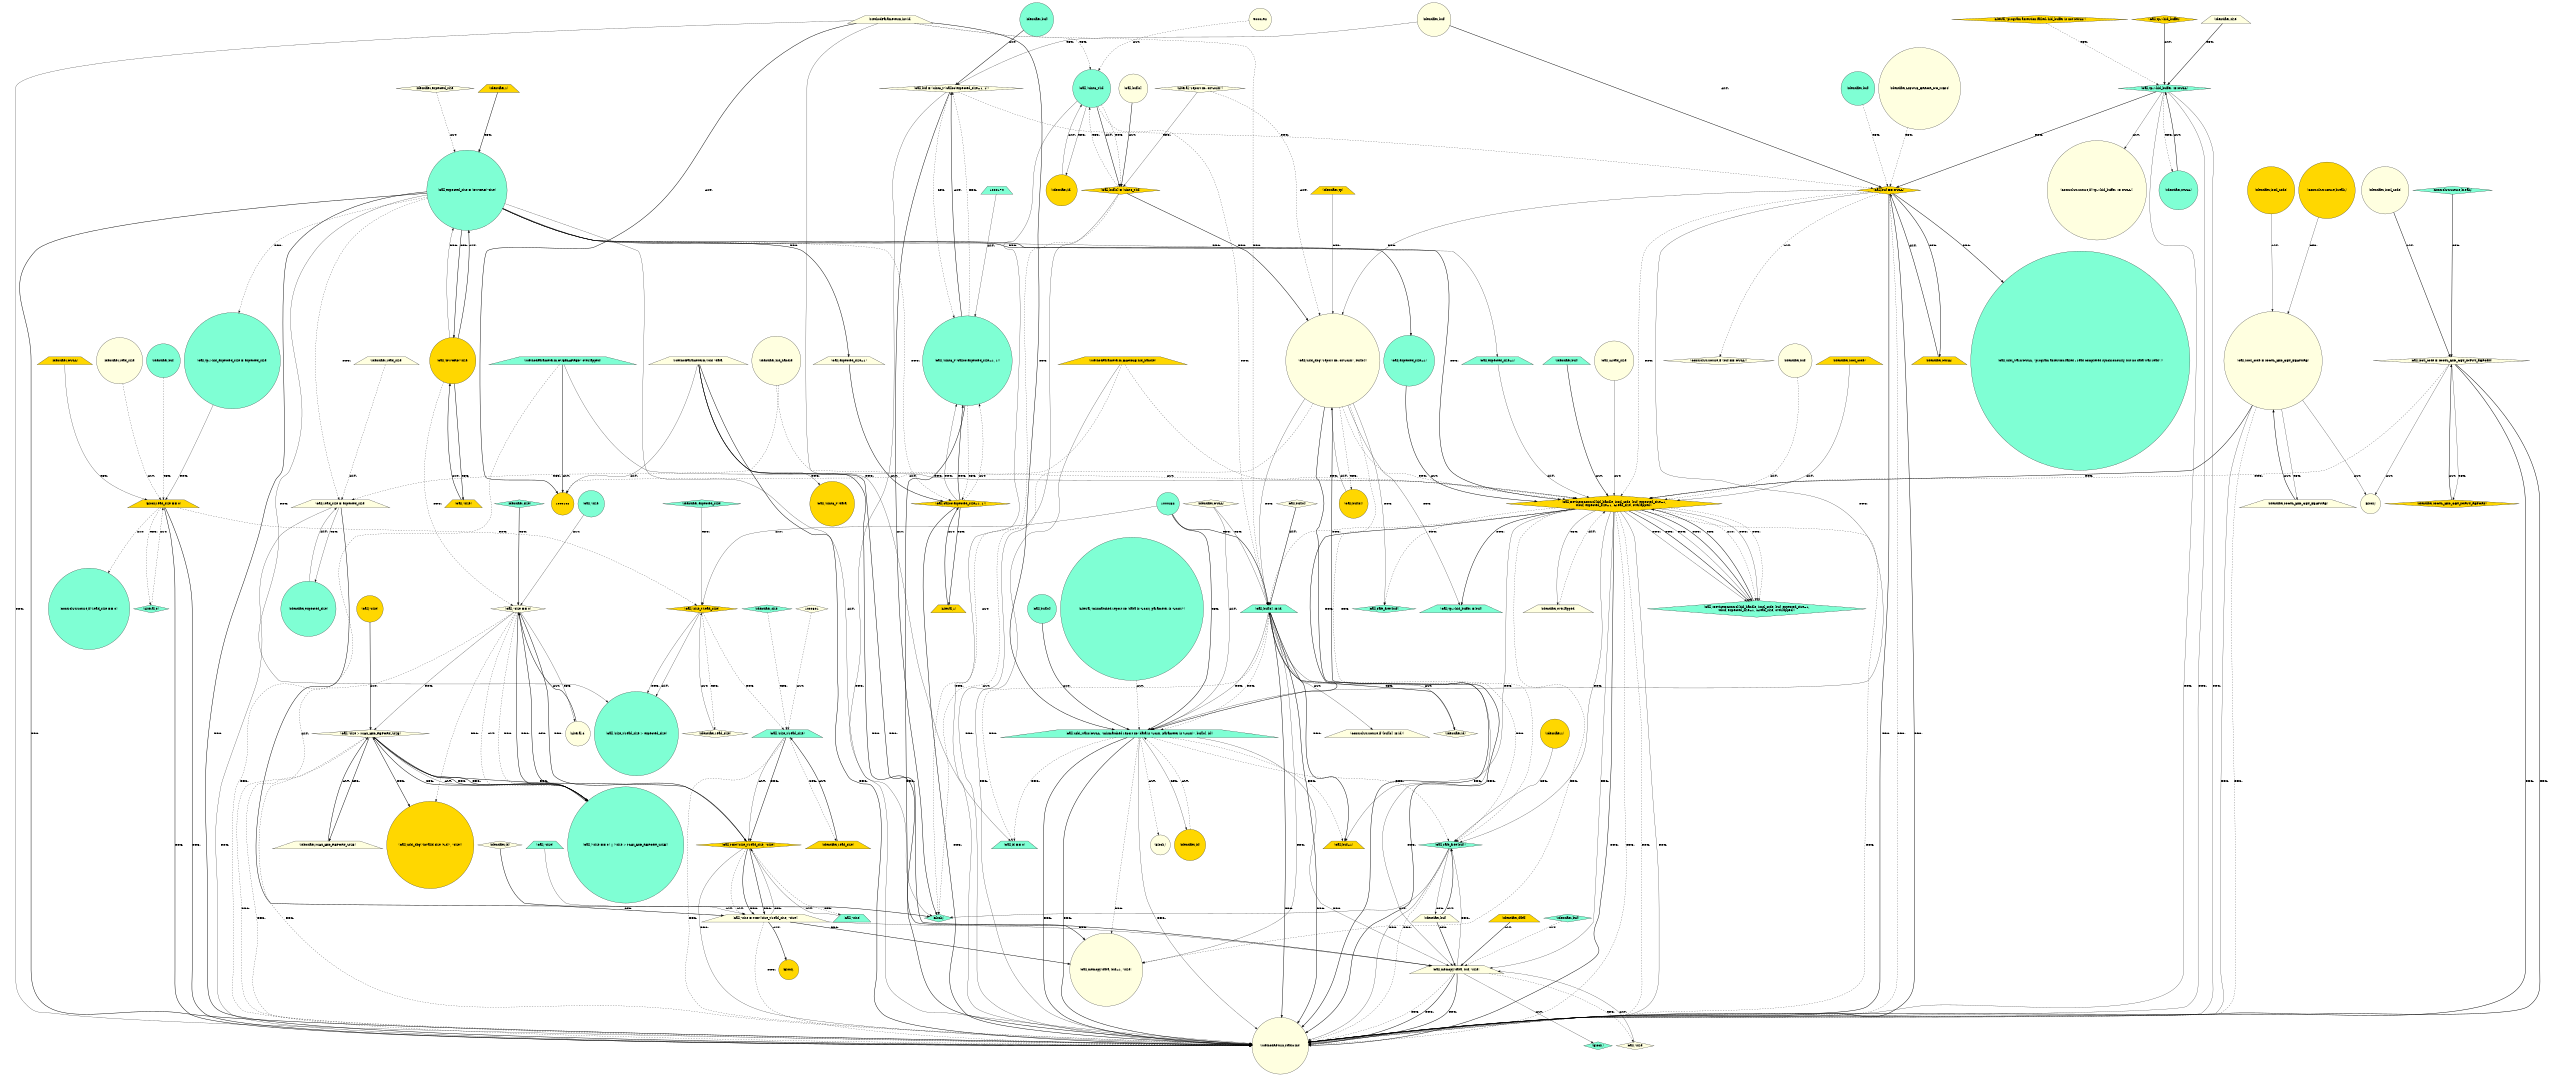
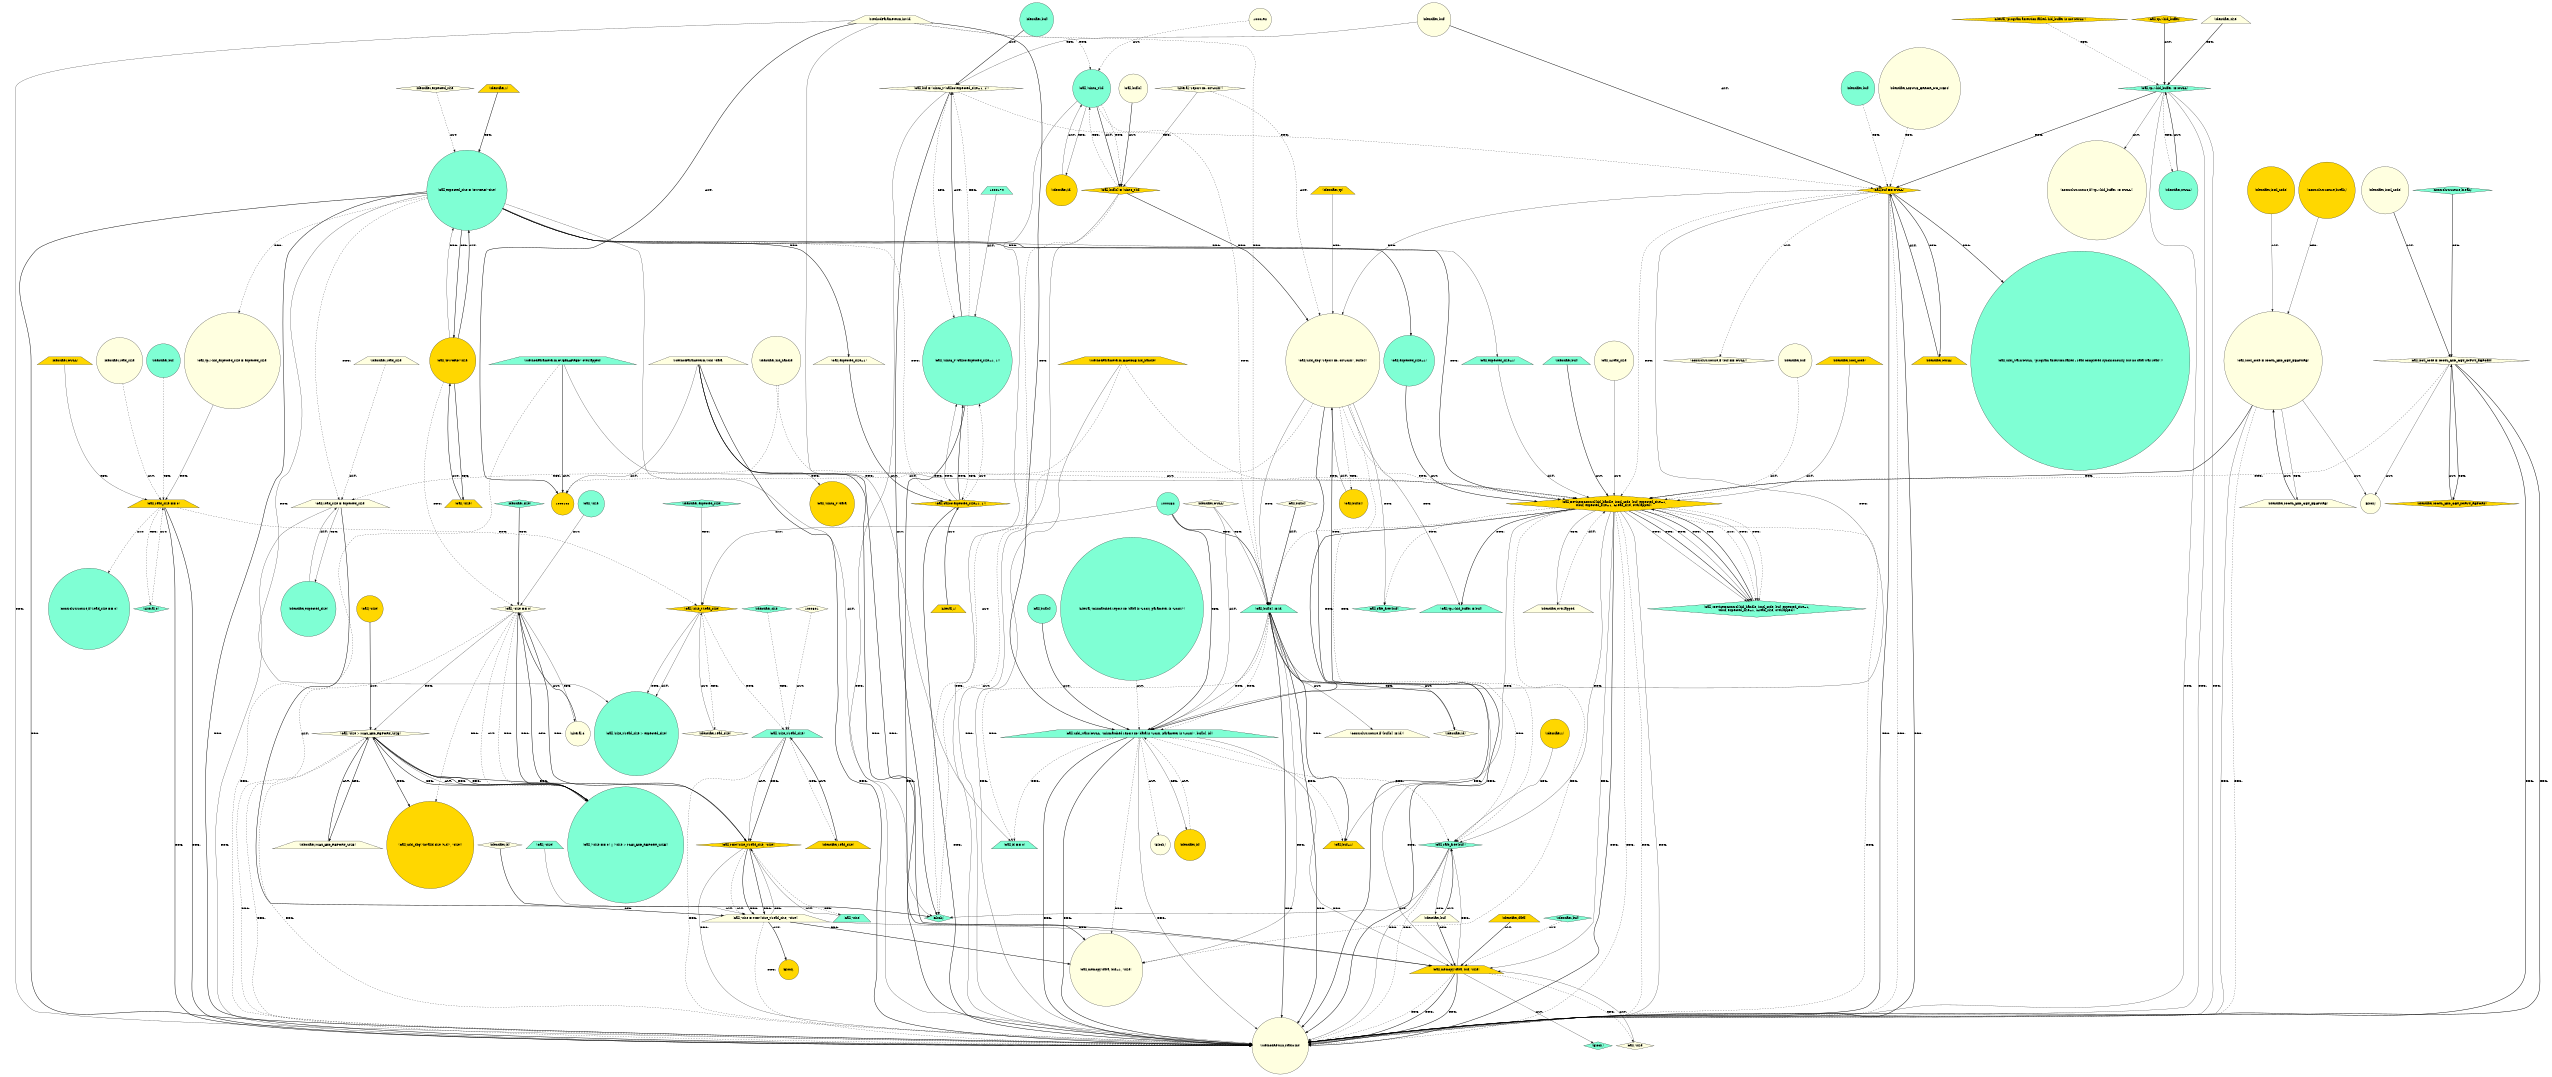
node "9000192": label "9000192" -> "1000192"
edge "(MethodParameterIn,int id)" -> "(Call,(uint8_t)id)": label "CFG: " -> "DDG: "
node "(Call,tp->hid_expected_size = expected_size)": fillcolor aquamarine -> lightyellow
edge "(Call,ioctl_code = IOCTL_HID_GET_INPUT_REPORT)" -> "(Identifier,IOCTL_HID_GET_INPUT_REPORT)": style solid -> bold
node "(Block,read_size == 0)": label "(Block,read_size == 0)" -> "(Call,read_size == 0)"
edge "(Call,calloc(expected_size+1, 1))" -> "(Literal,1)": removed, label "CFG:"
node "(Call,memcpy(data, buf, *size))": fillcolor lightyellow -> gold
